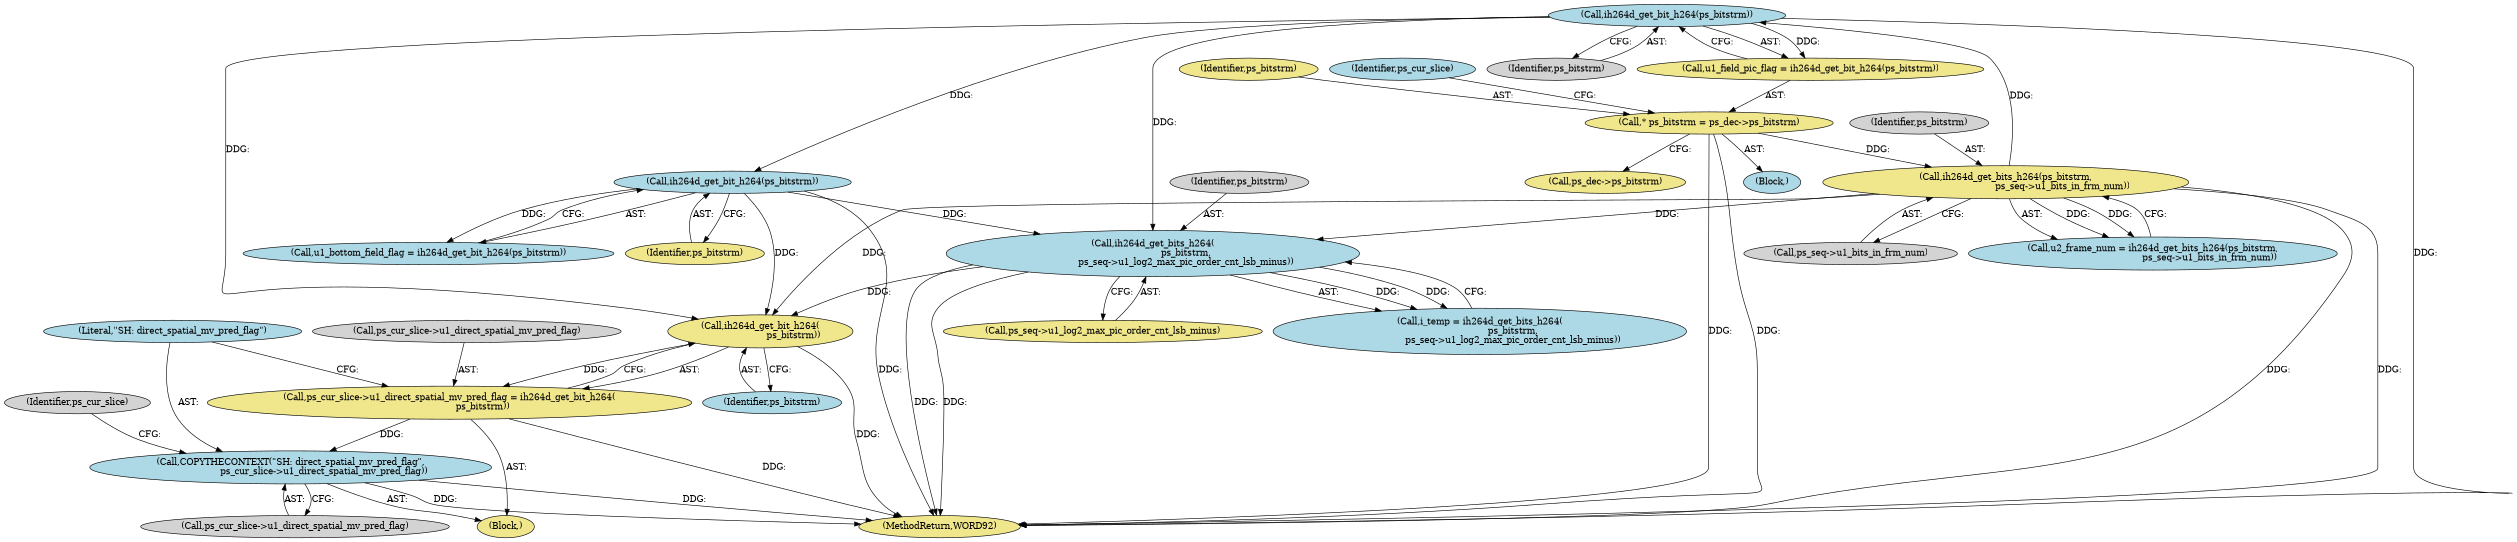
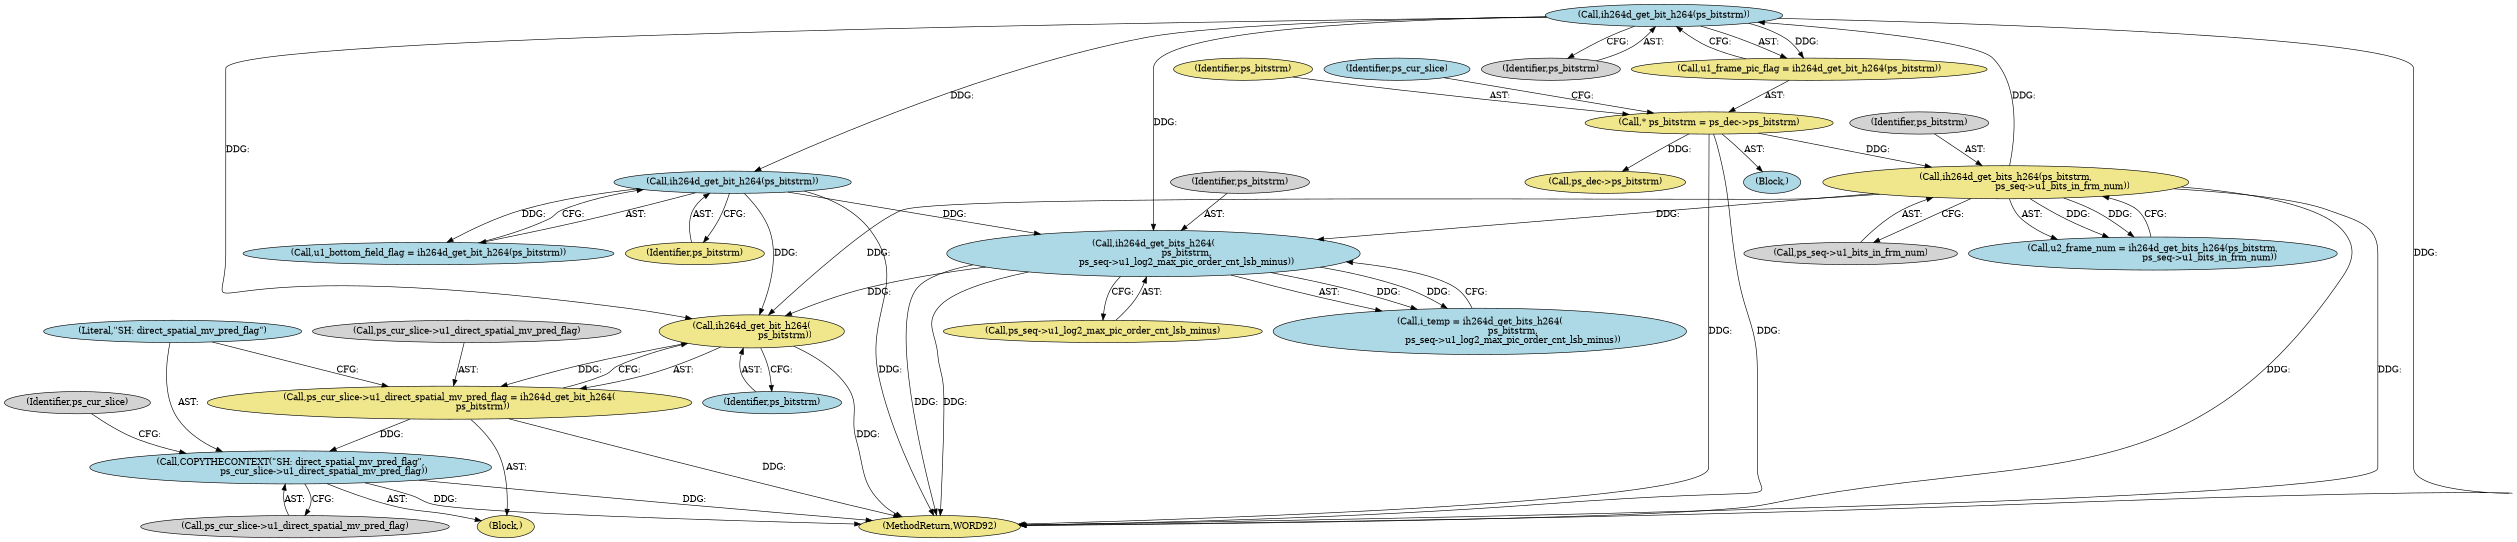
node "(Call,u1_field_pic_flag = ih264d_get_bit_h264(ps_bitstrm))": label "(Call,u1_field_pic_flag = ih264d_get_bit_h264(ps_bitstrm))" -> "(Call,u1_frame_pic_flag = ih264d_get_bit_h264(ps_bitstrm))"
edge "(Call,* ps_bitstrm = ps_dec->ps_bitstrm)" -> "(Call,ps_dec->ps_bitstrm)": label "CFG: " -> "DDG: "
